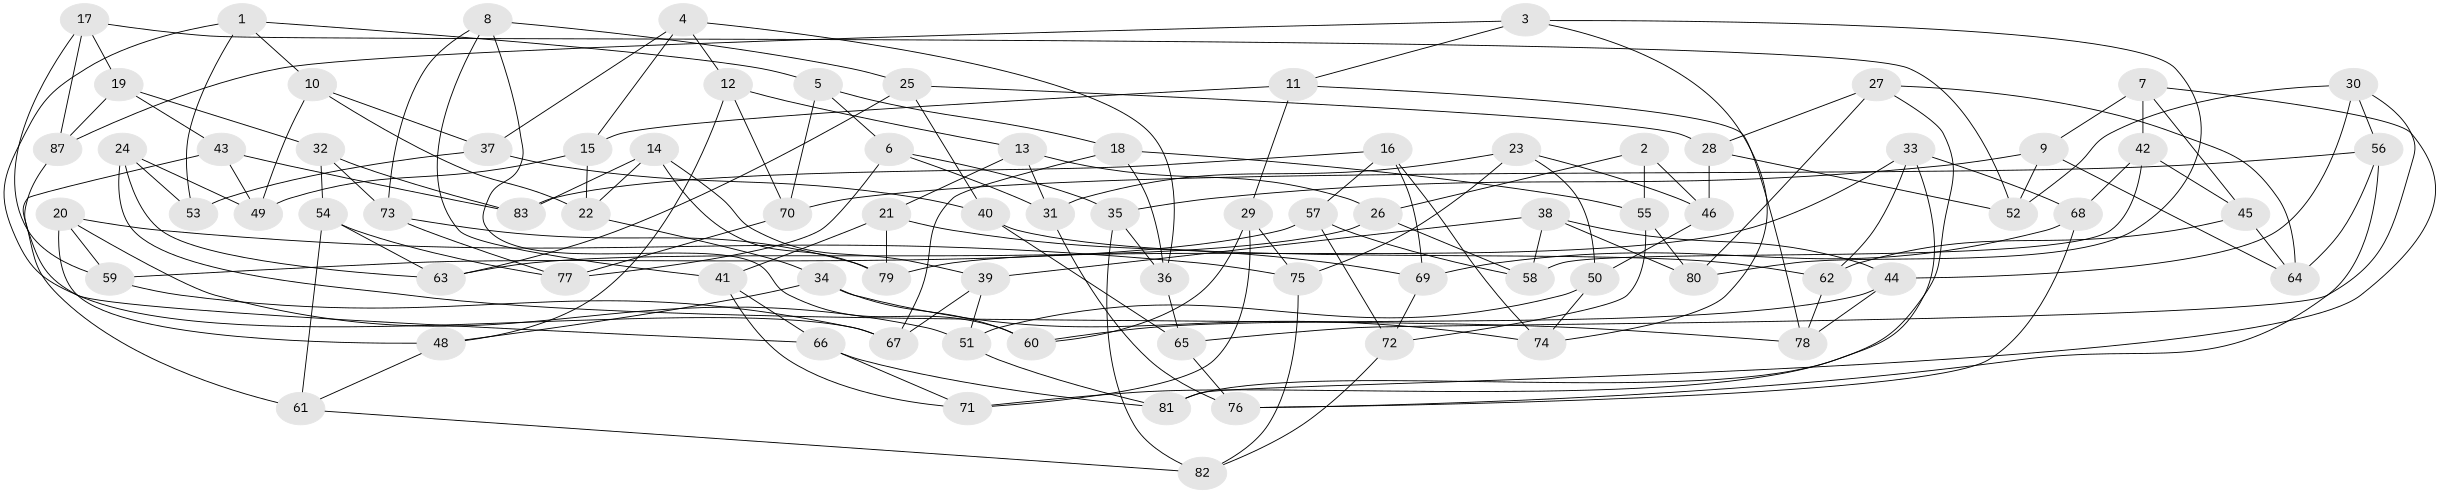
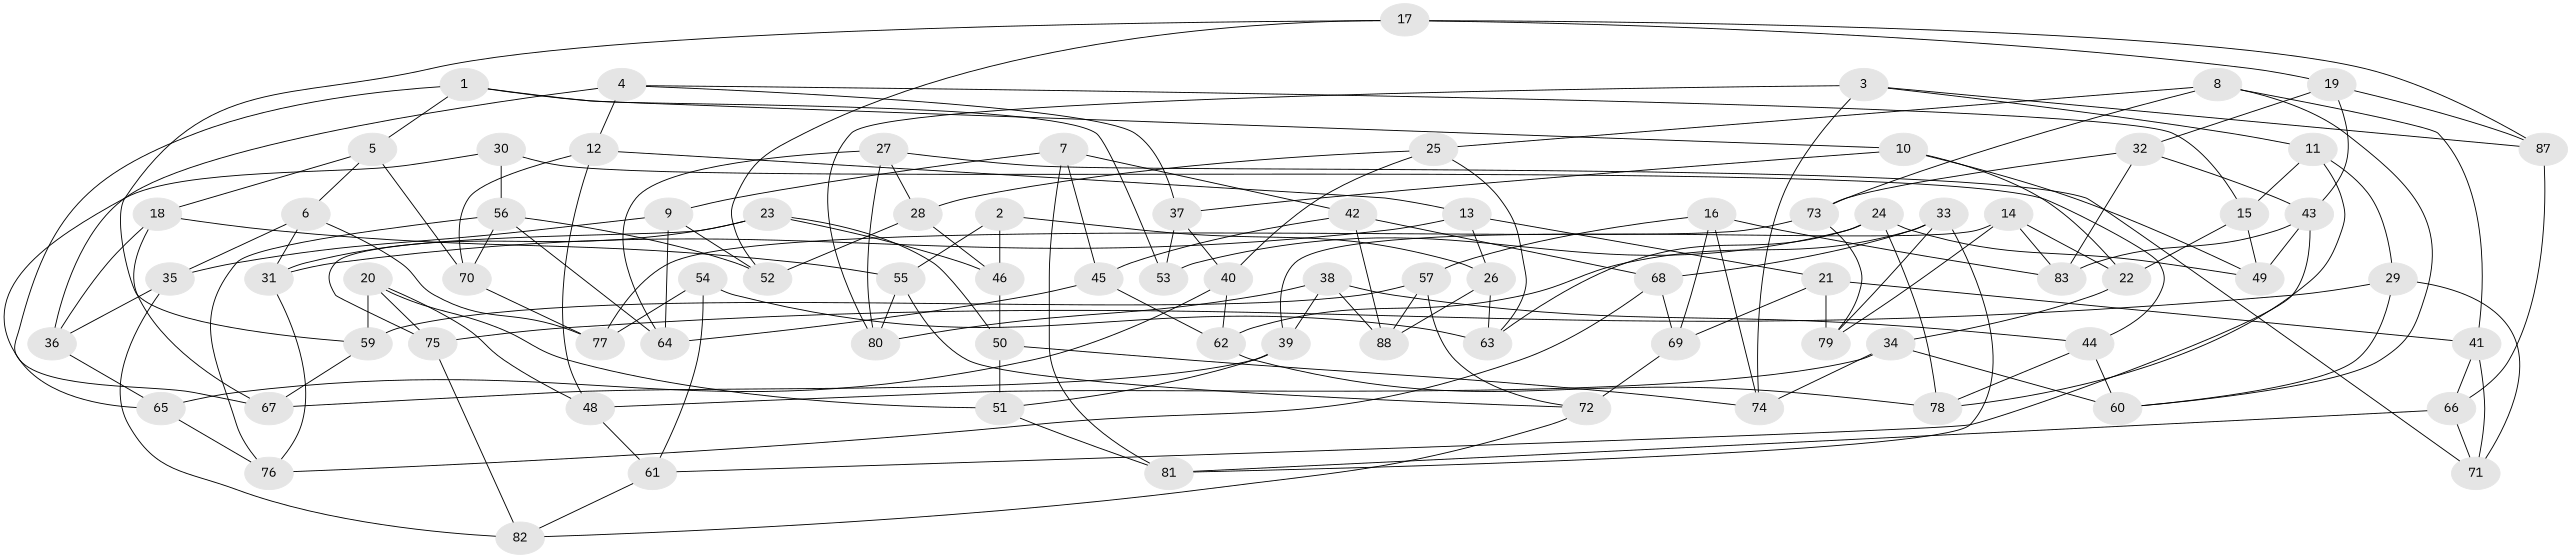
edge "30" -- "52": now "56" -- "52"
edge "32" -- "54": now "32" -- "43"
node "58": label "58" -> "88"
